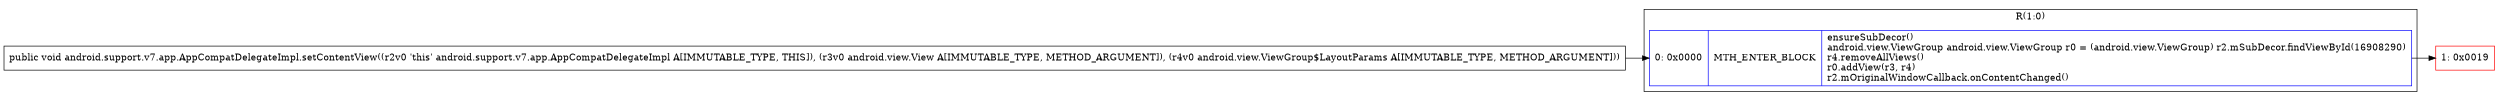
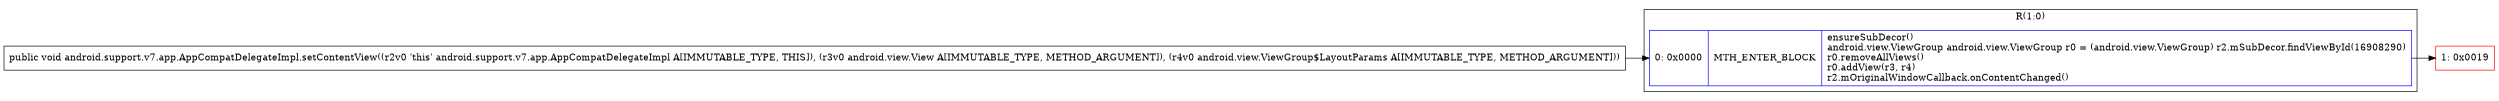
node "0: 0x0000": text "r4.removeAllViews()" -> "r0.removeAllViews()"
